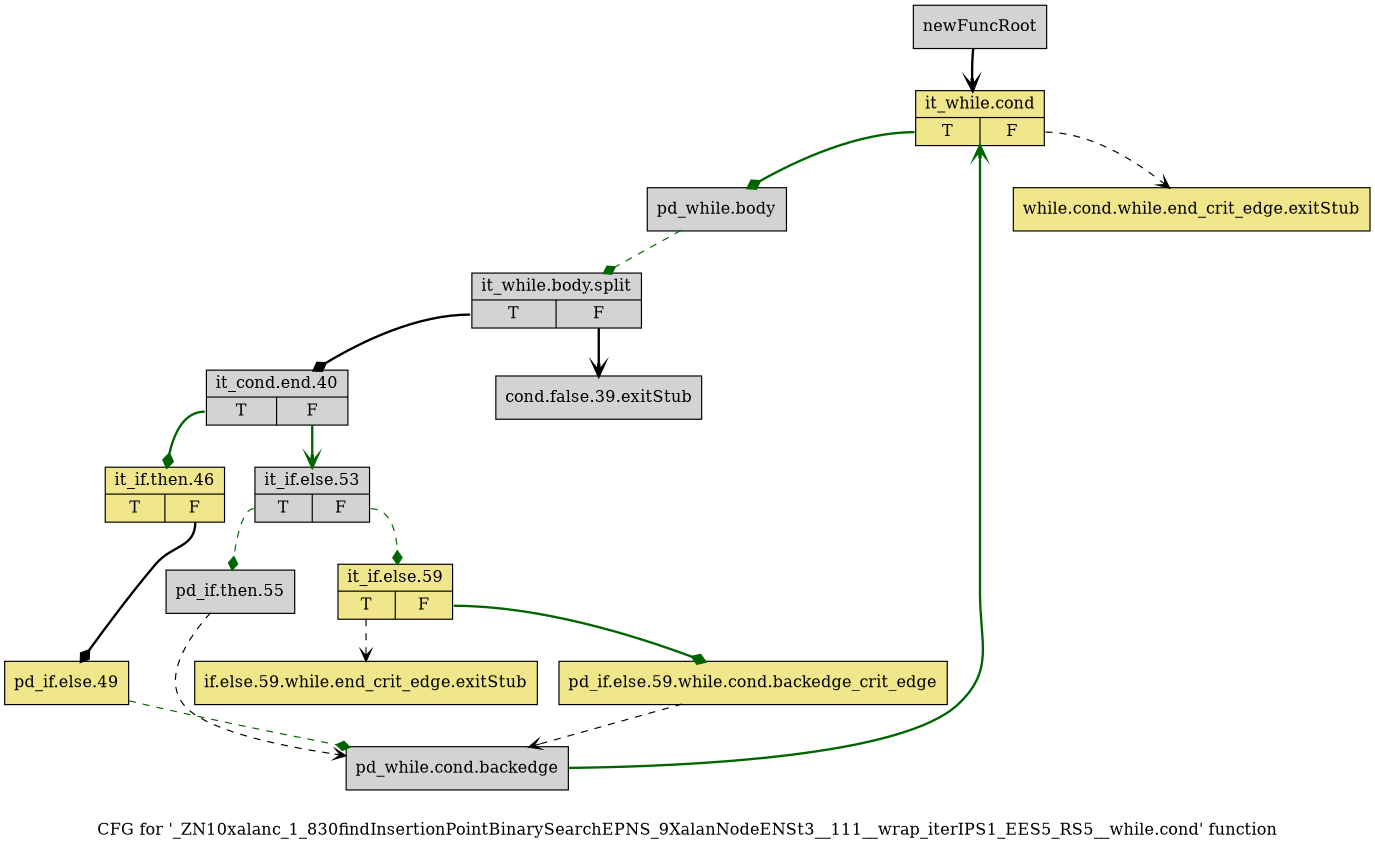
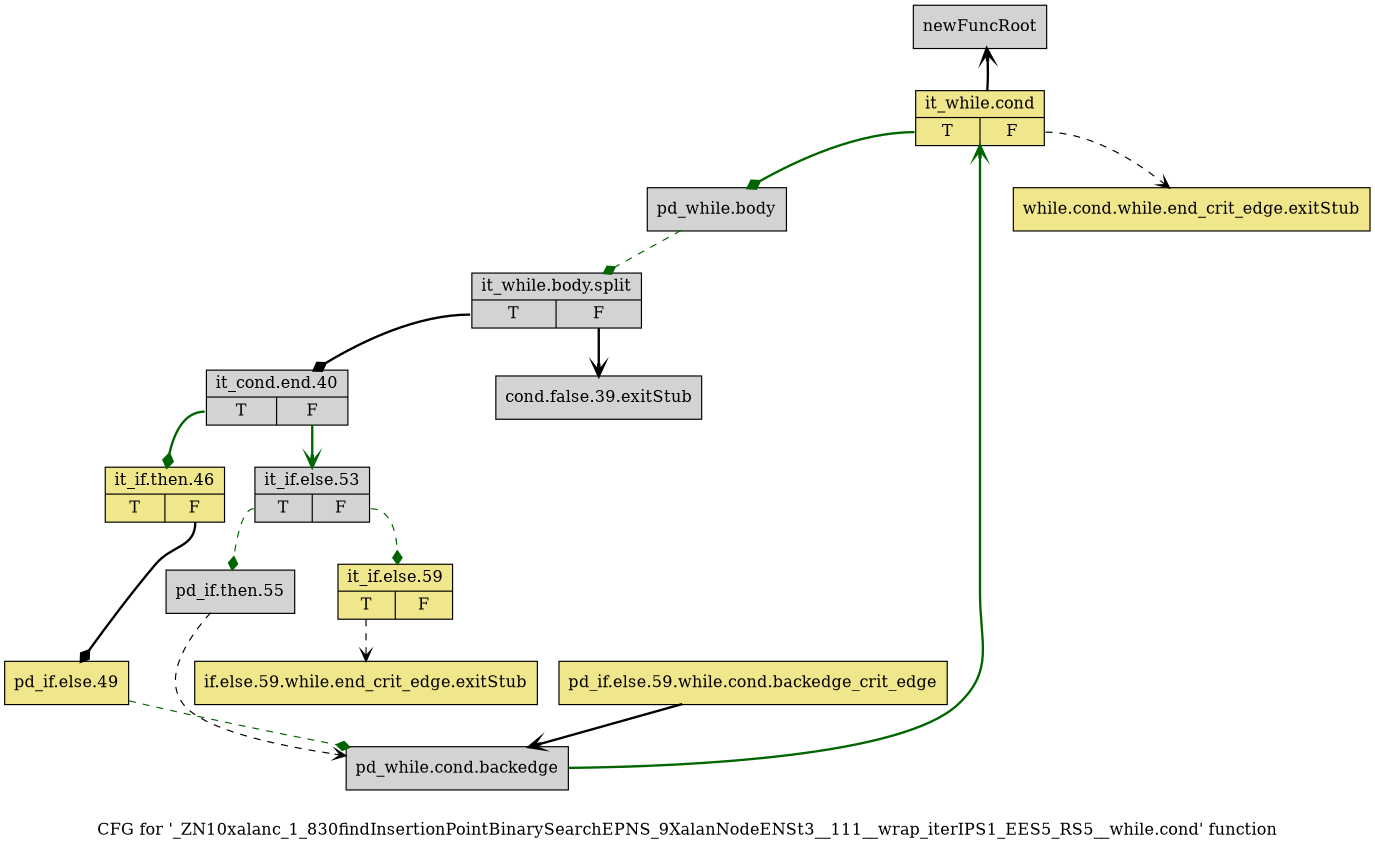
edge "newFuncRoot" -> "it_while.cond": reversed
edge "it_if.else.59" -> "pd_if.else.59.while.cond.backedge_crit_edge": removed
edge "pd_if.else.59.while.cond.backedge_crit_edge" -> "pd_while.cond.backedge": style dashed -> bold
